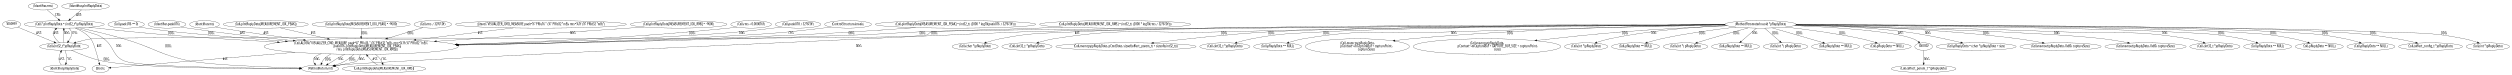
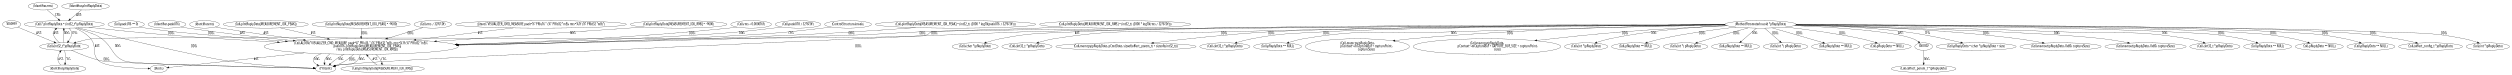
edge "(MethodParameterIn,void *pReplyData)" -> "(Call,pReplyData = (char *)pReplyData + size)": label "DDG: " -> "CFG: "
node "(MethodReturn,int)": label "(MethodReturn,int)" -> "(PRId,int)"
